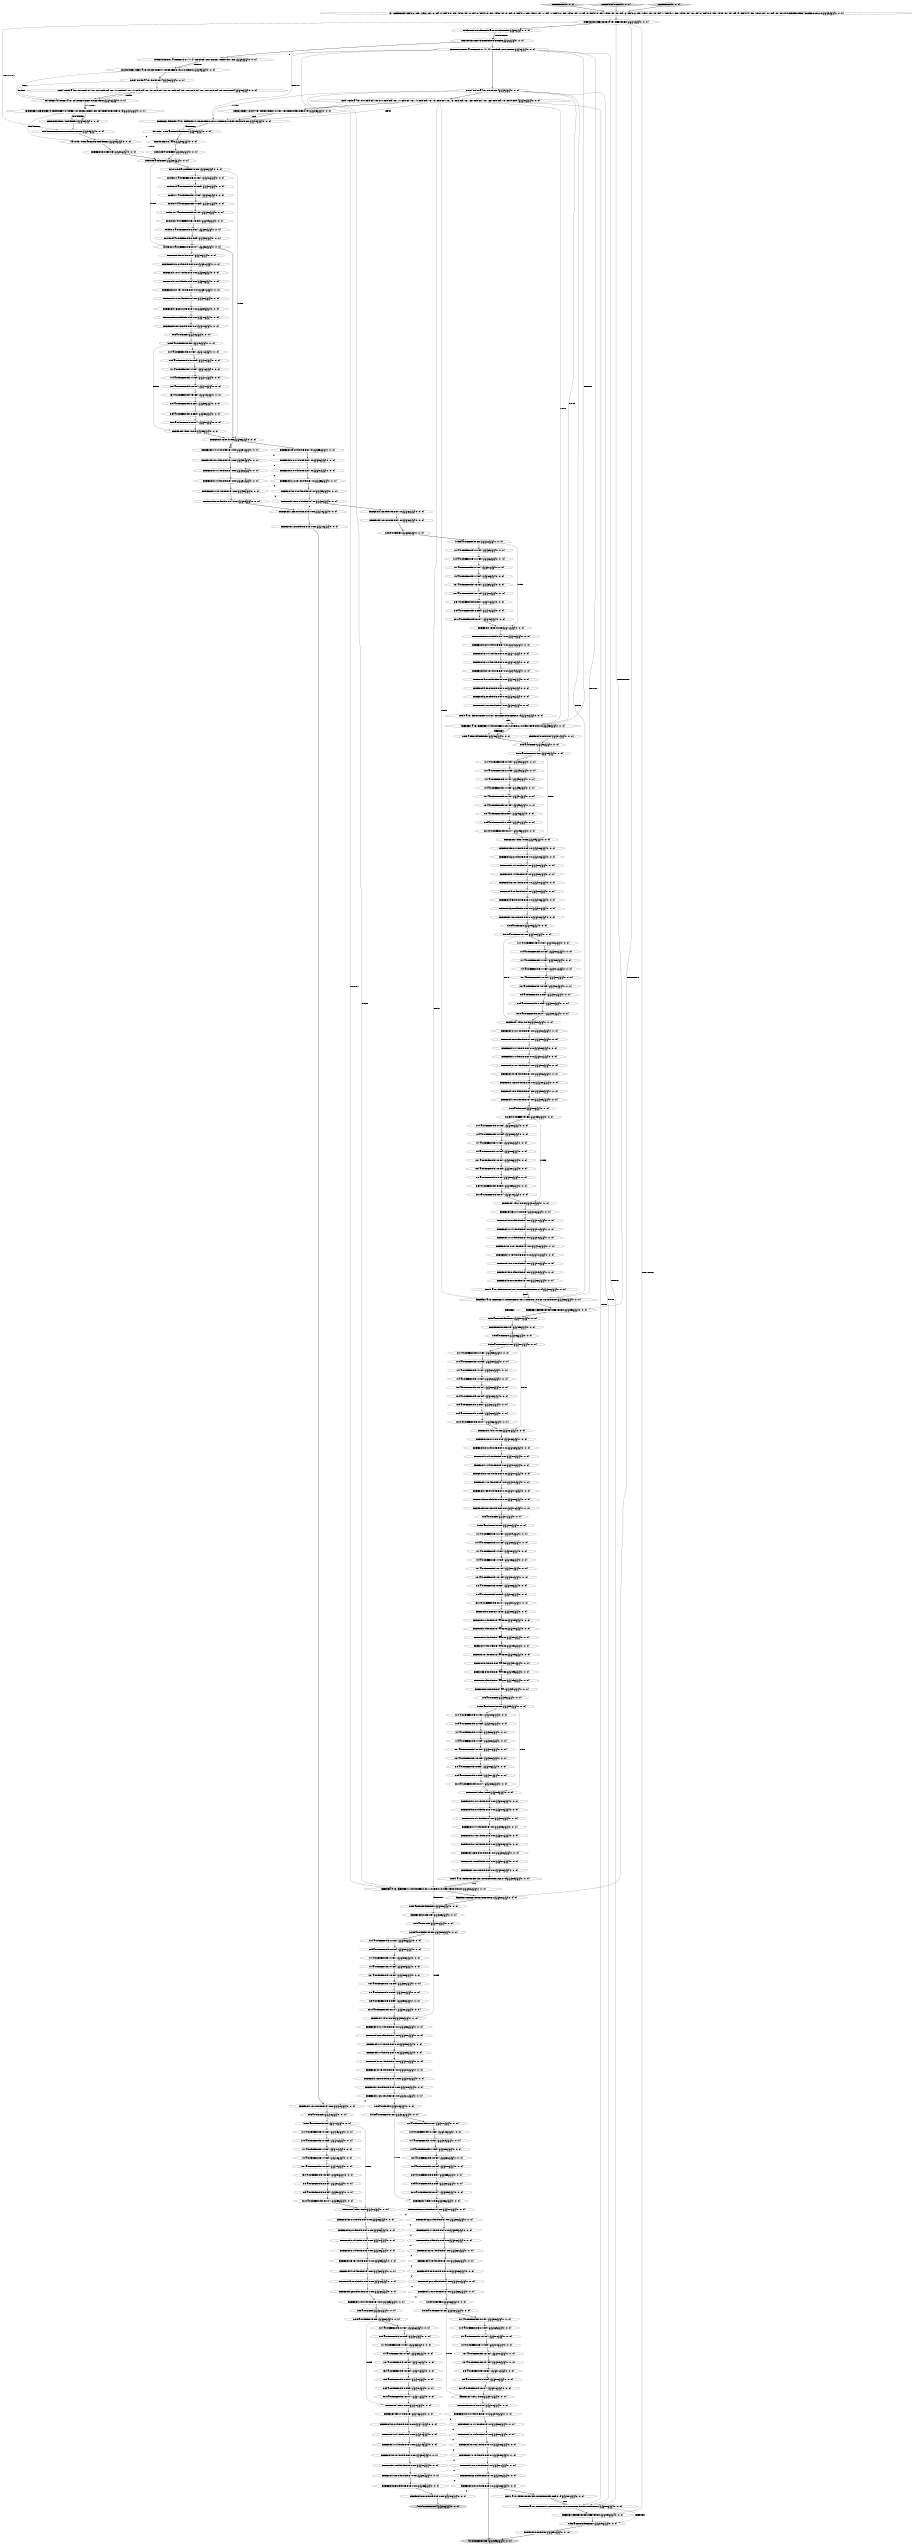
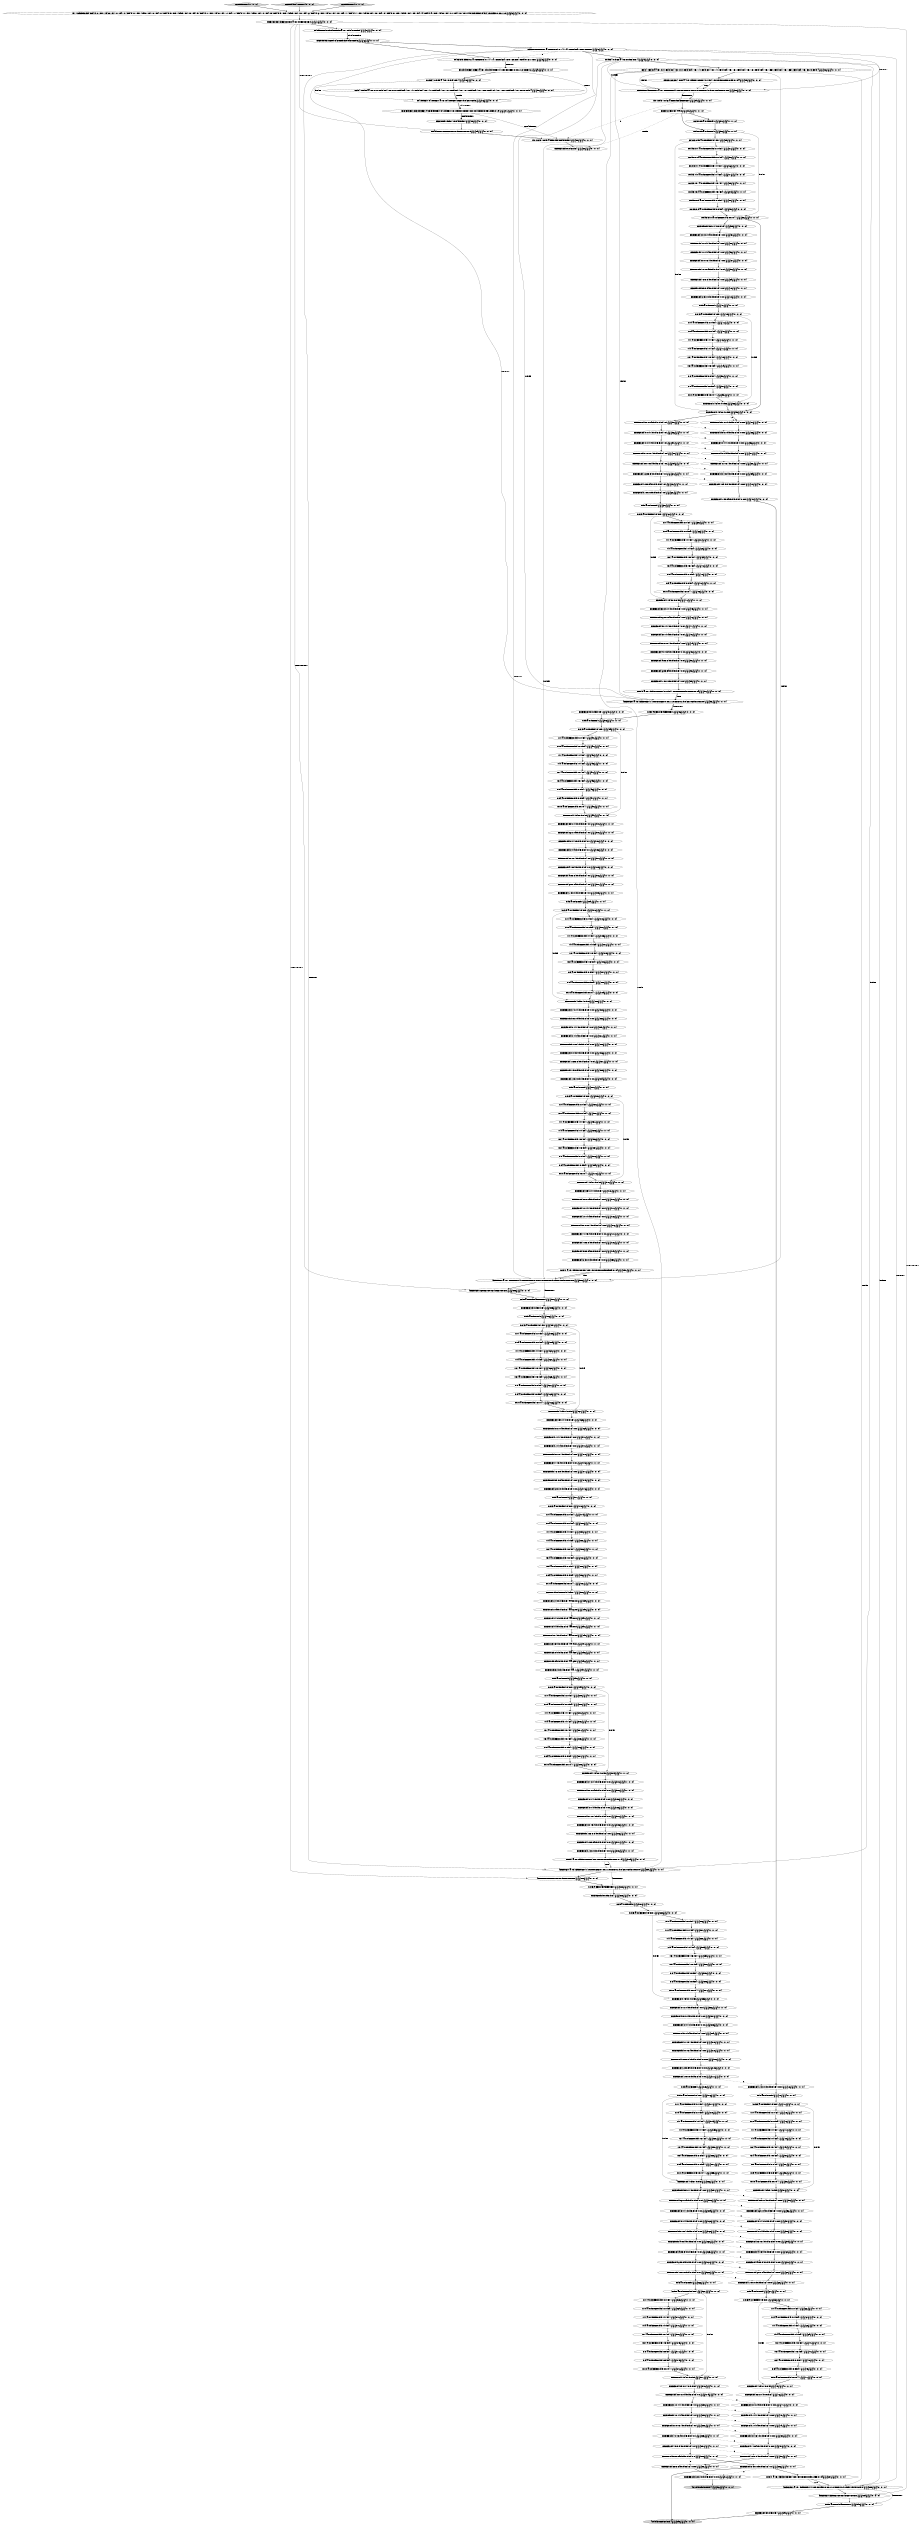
edge "assertEquals(3,tuples.size())@@@21@@@['0', '0', '1']" -> "Tuple tuple = tuples.get(0)@@@22@@@['1', '1', '1']": now "assert(tuples.size() == 3)@@@20@@@['1', '1', '0']" -> "Tuple tuple = tuples.get(0)@@@22@@@['1', '1', '1']"
